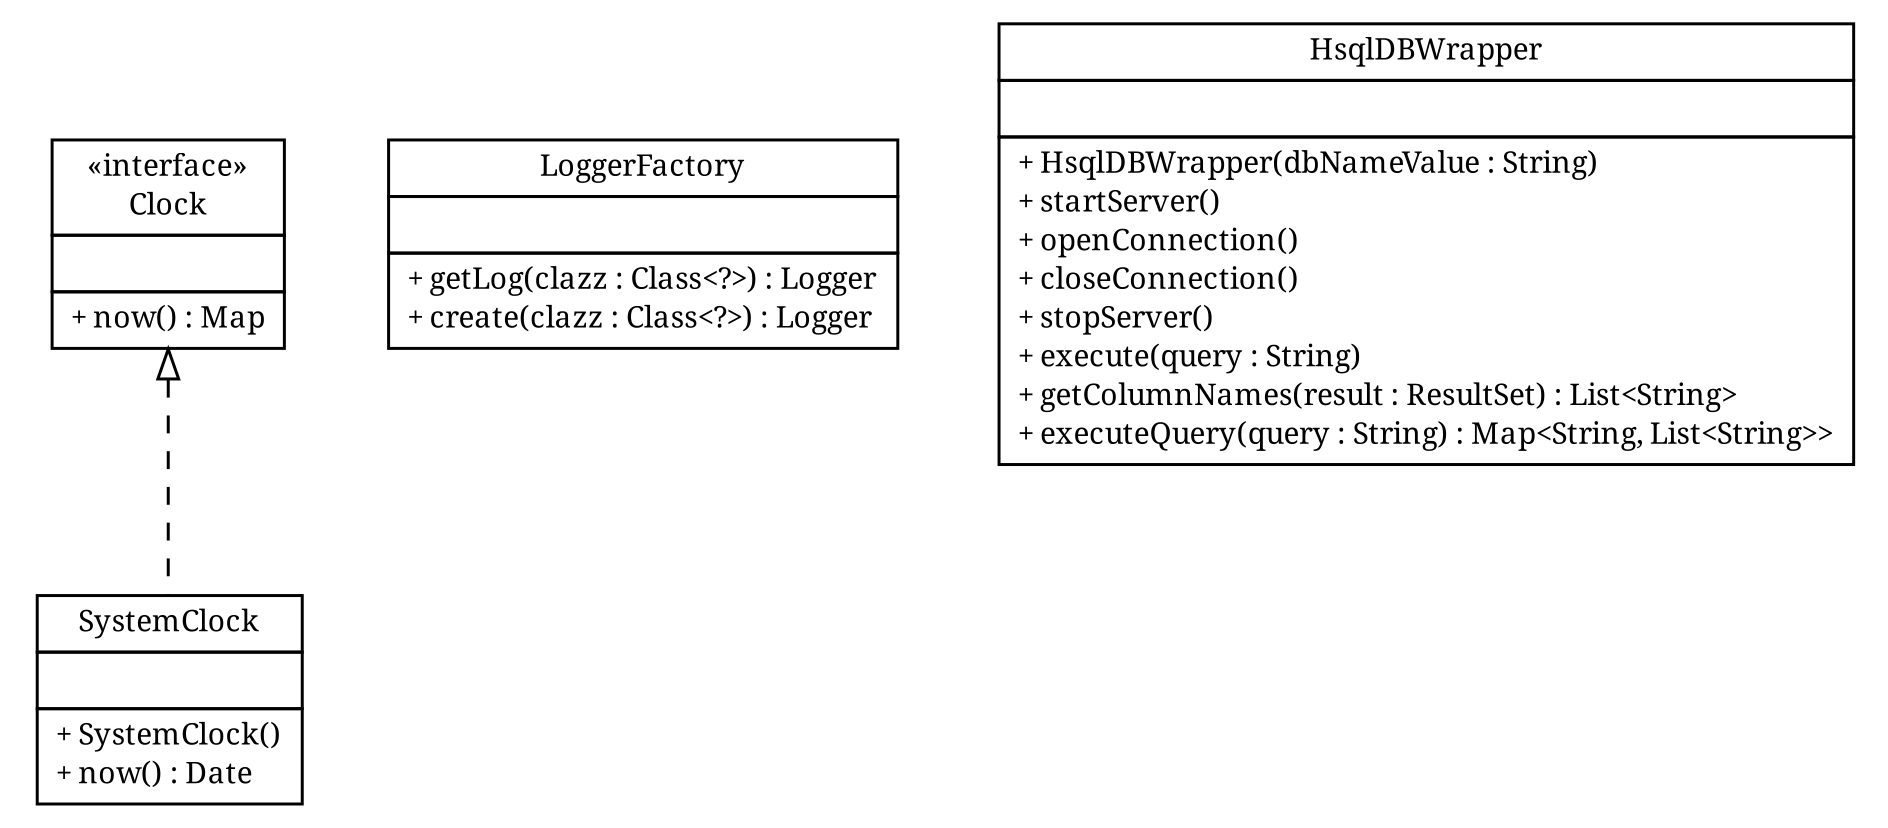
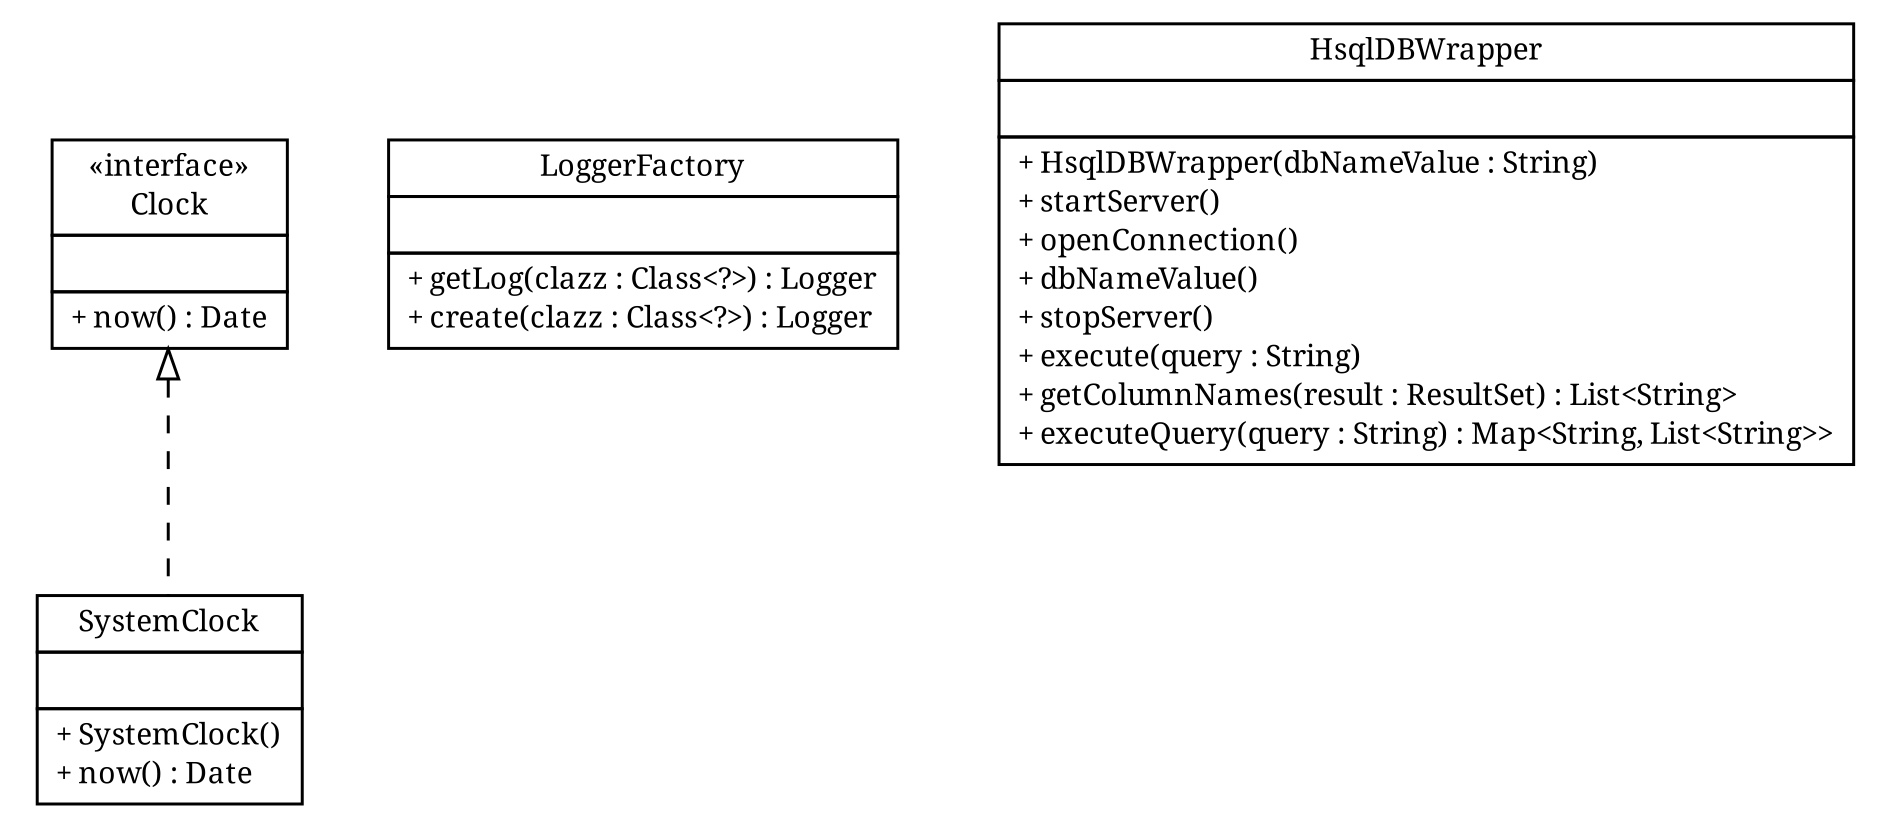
node "HsqlDBWrapper": text "+ closeConnection()" -> "+ dbNameValue()"
node "Clock": text "+ now() : Map" -> "+ now() : Date"
